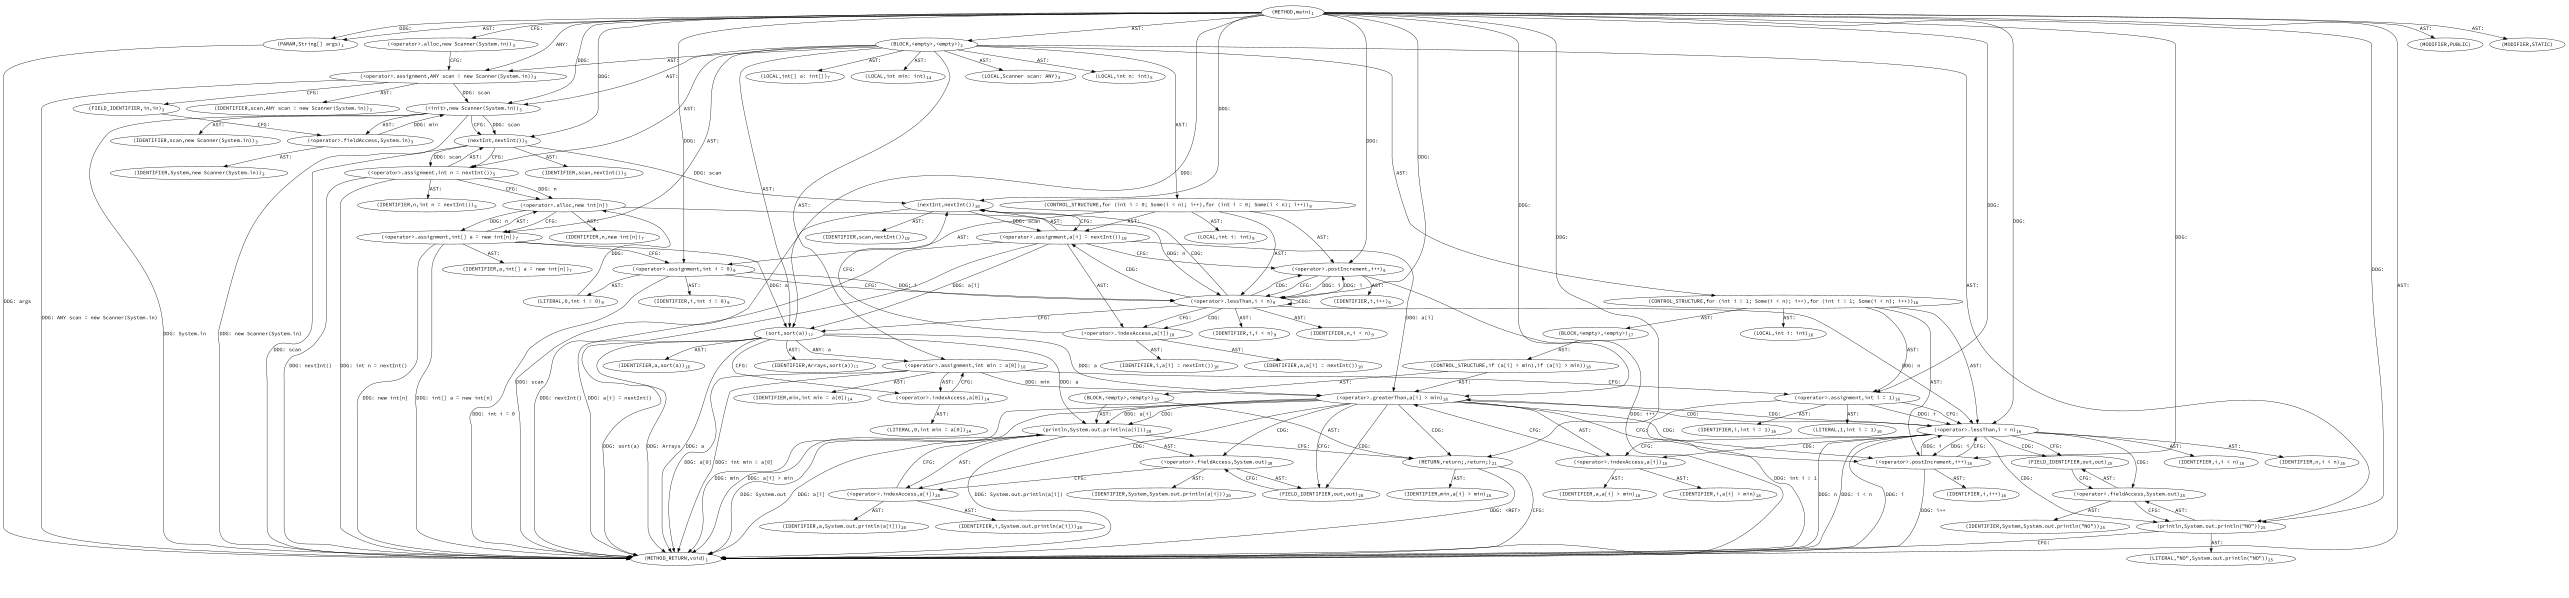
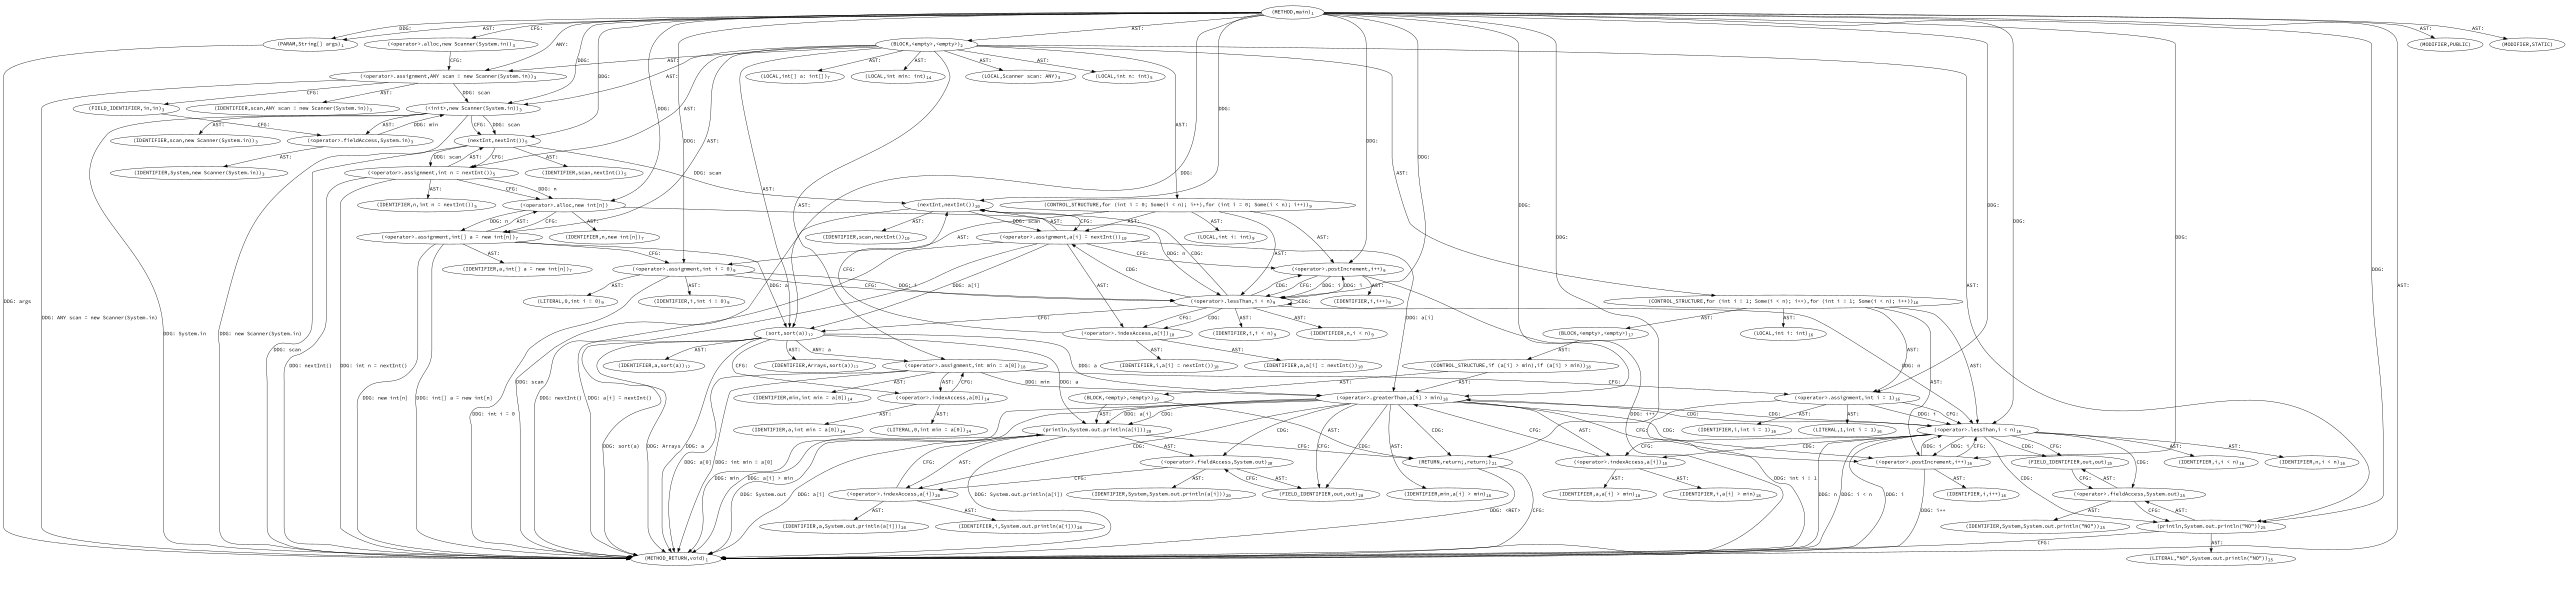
edge "(LITERAL,0,int i = 0)" -> "(<operator>.alloc,new int[n])": now "(METHOD,main)" -> "(<operator>.alloc,new int[n])"
node "(IDENTIFIER,a,sort(a))": text "16" -> "12"
node "(IDENTIFIER,a,int min = a[0])": added
edge "(RETURN,return;,return;)" -> "(IDENTIFIER,min,a[i] > min)": now "(<operator>.greaterThan,a[i] > min)" -> "(IDENTIFIER,min,a[i] > min)"
